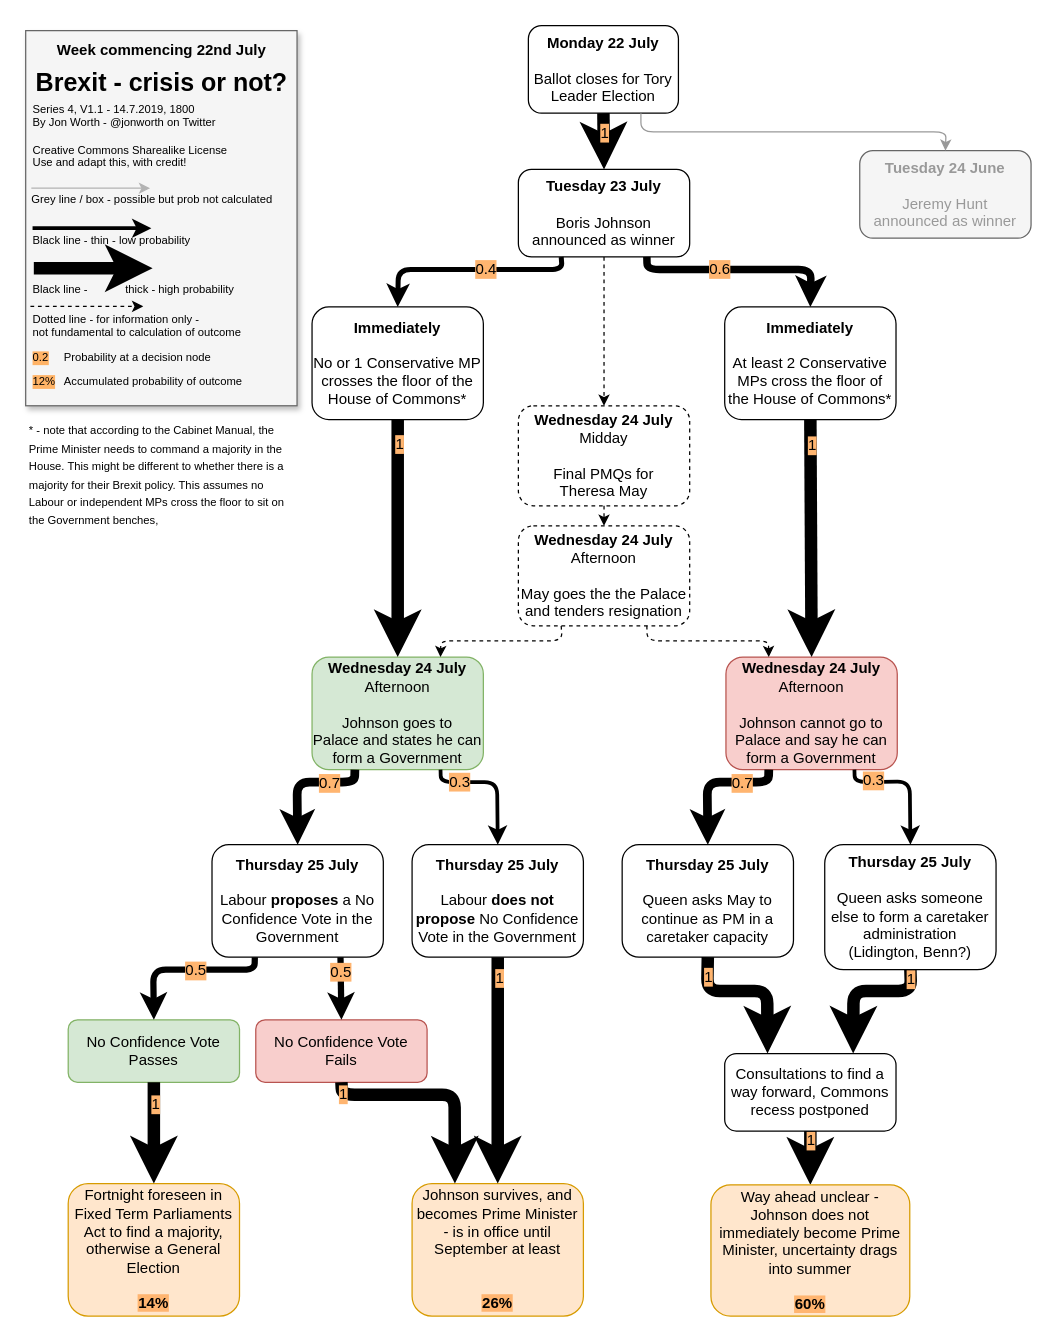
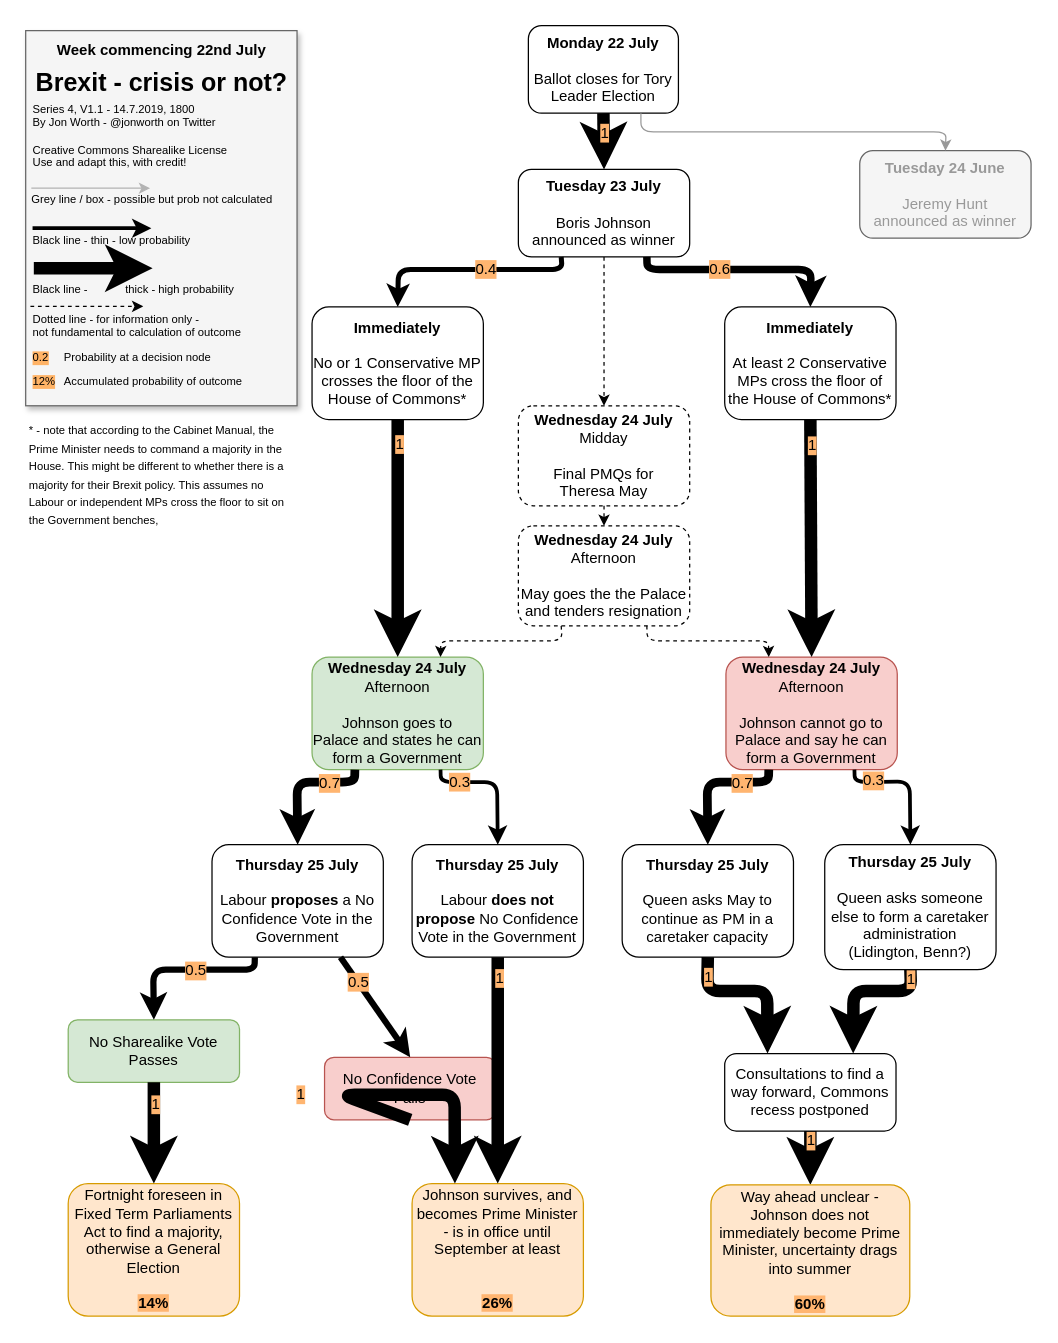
node "No Confidence Vote Passes": label "No Confidence Vote Passes" -> "No Sharealike Vote Passes"
node "No Confidence Vote Fails": moved (341, 1051) -> (410, 1088)
